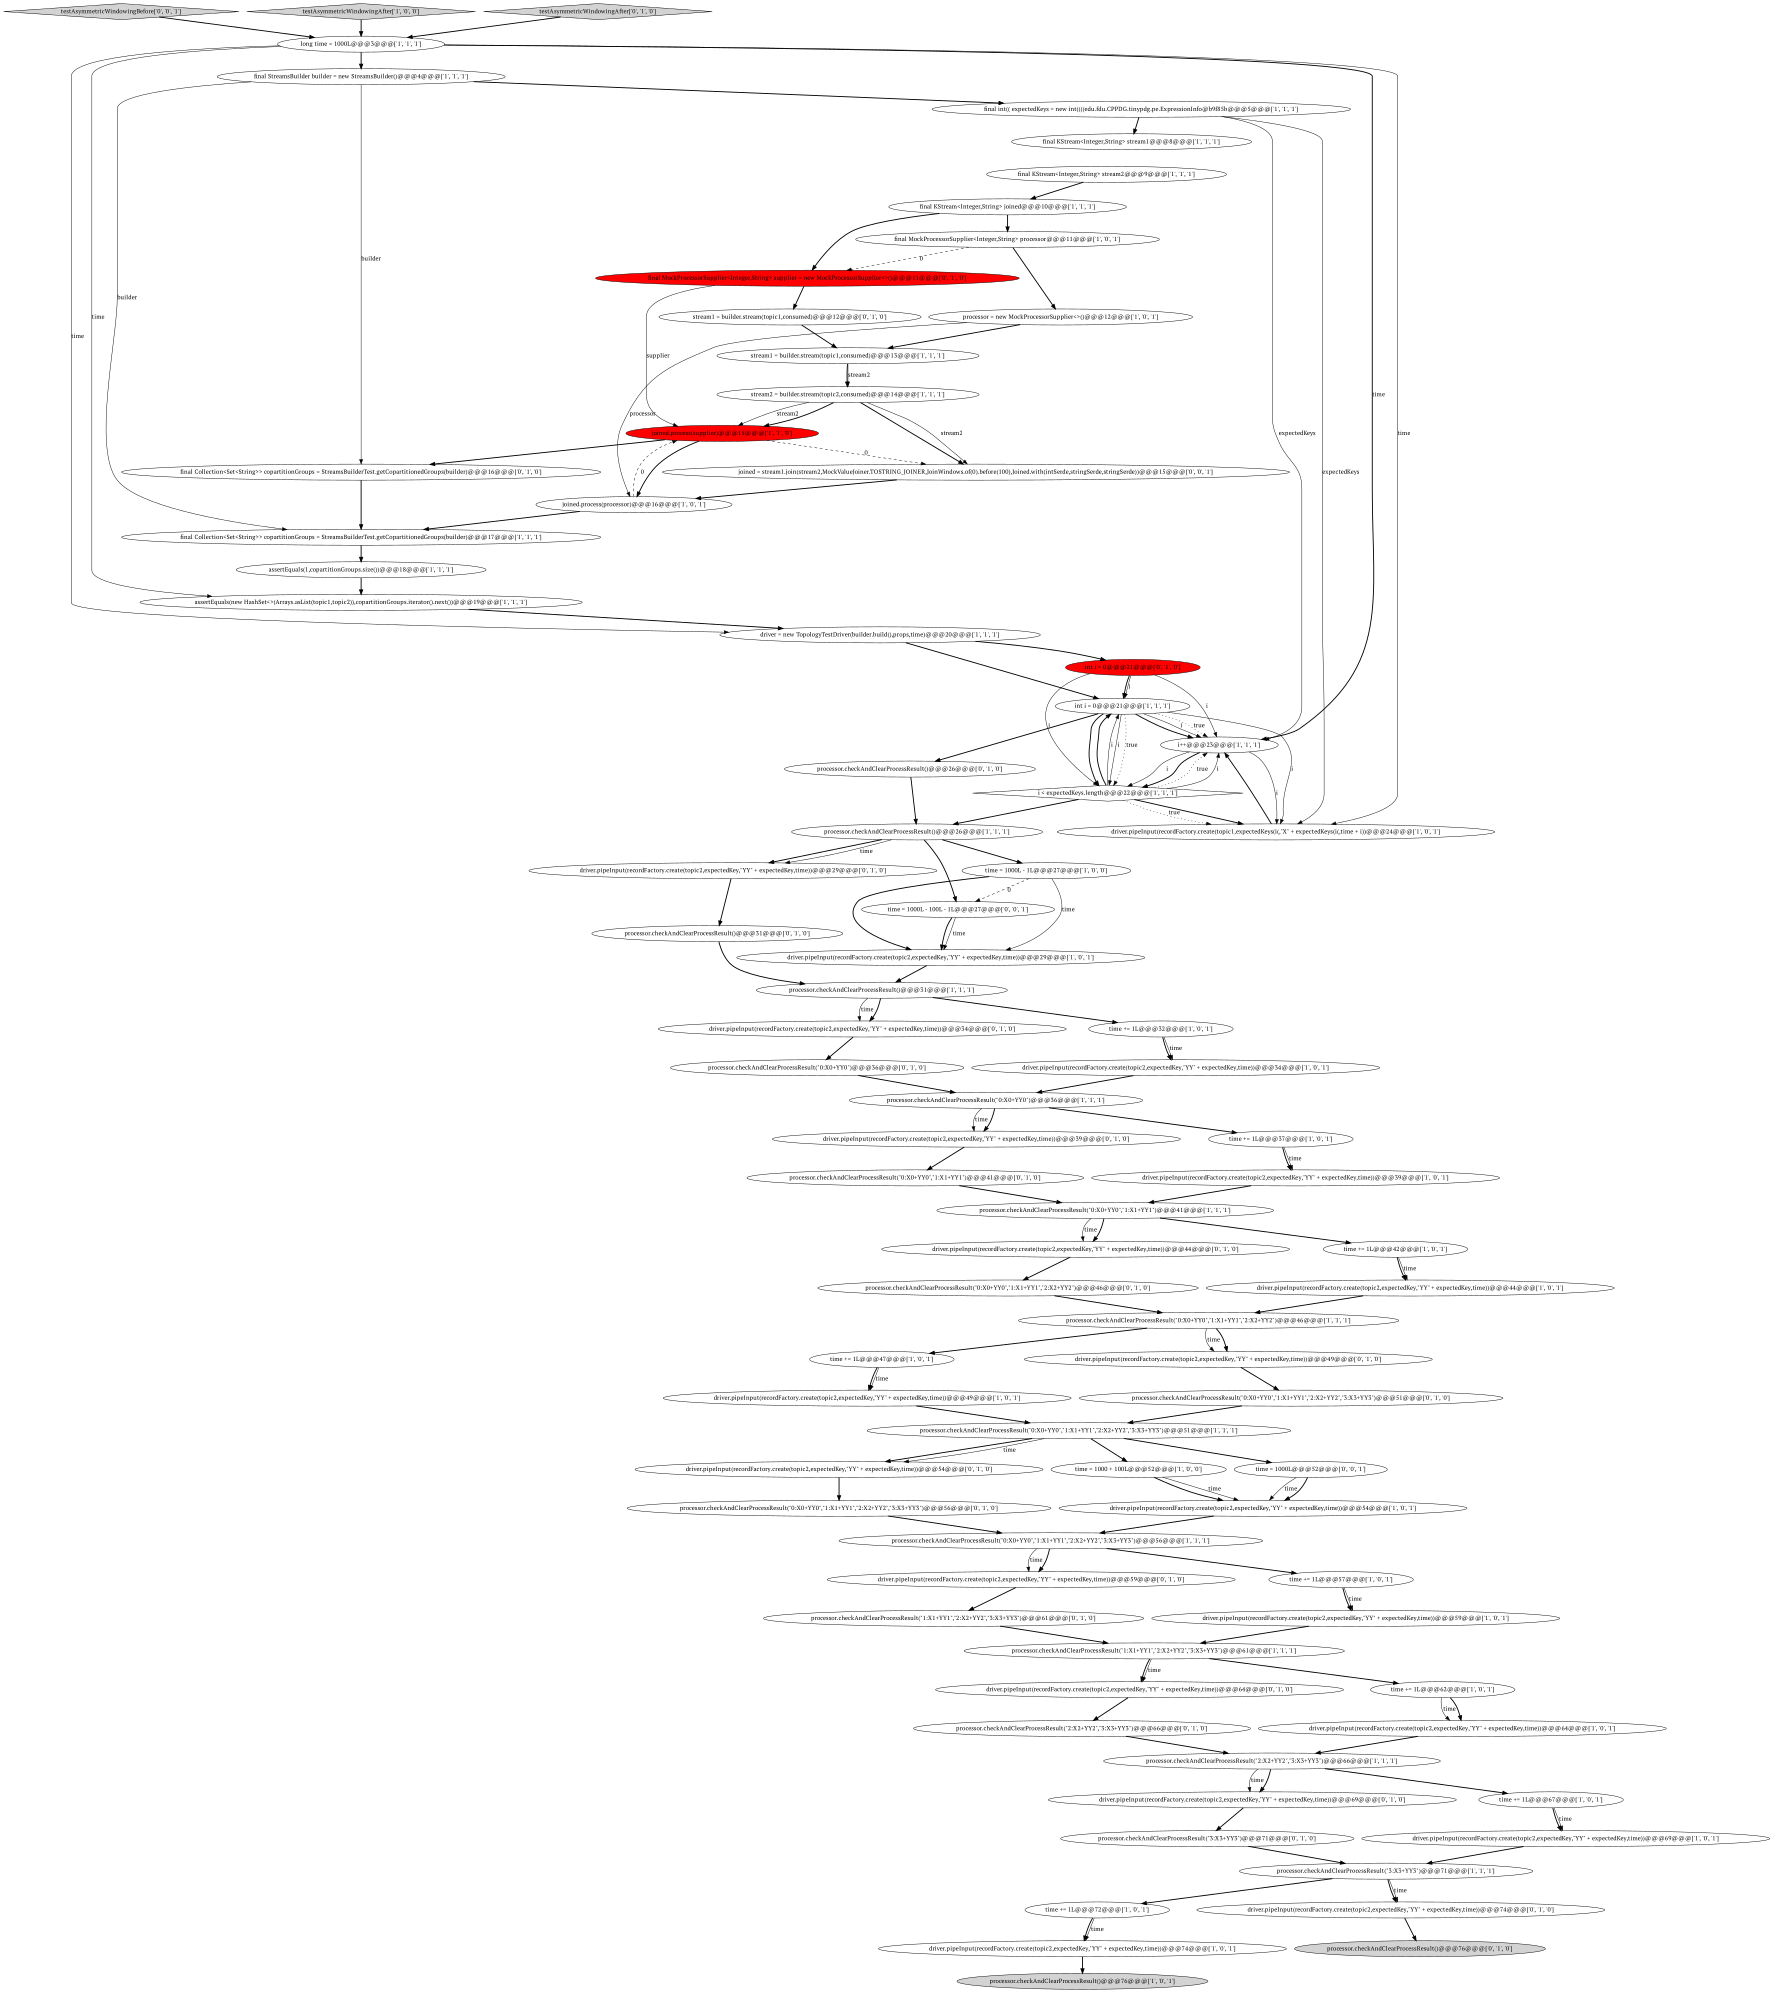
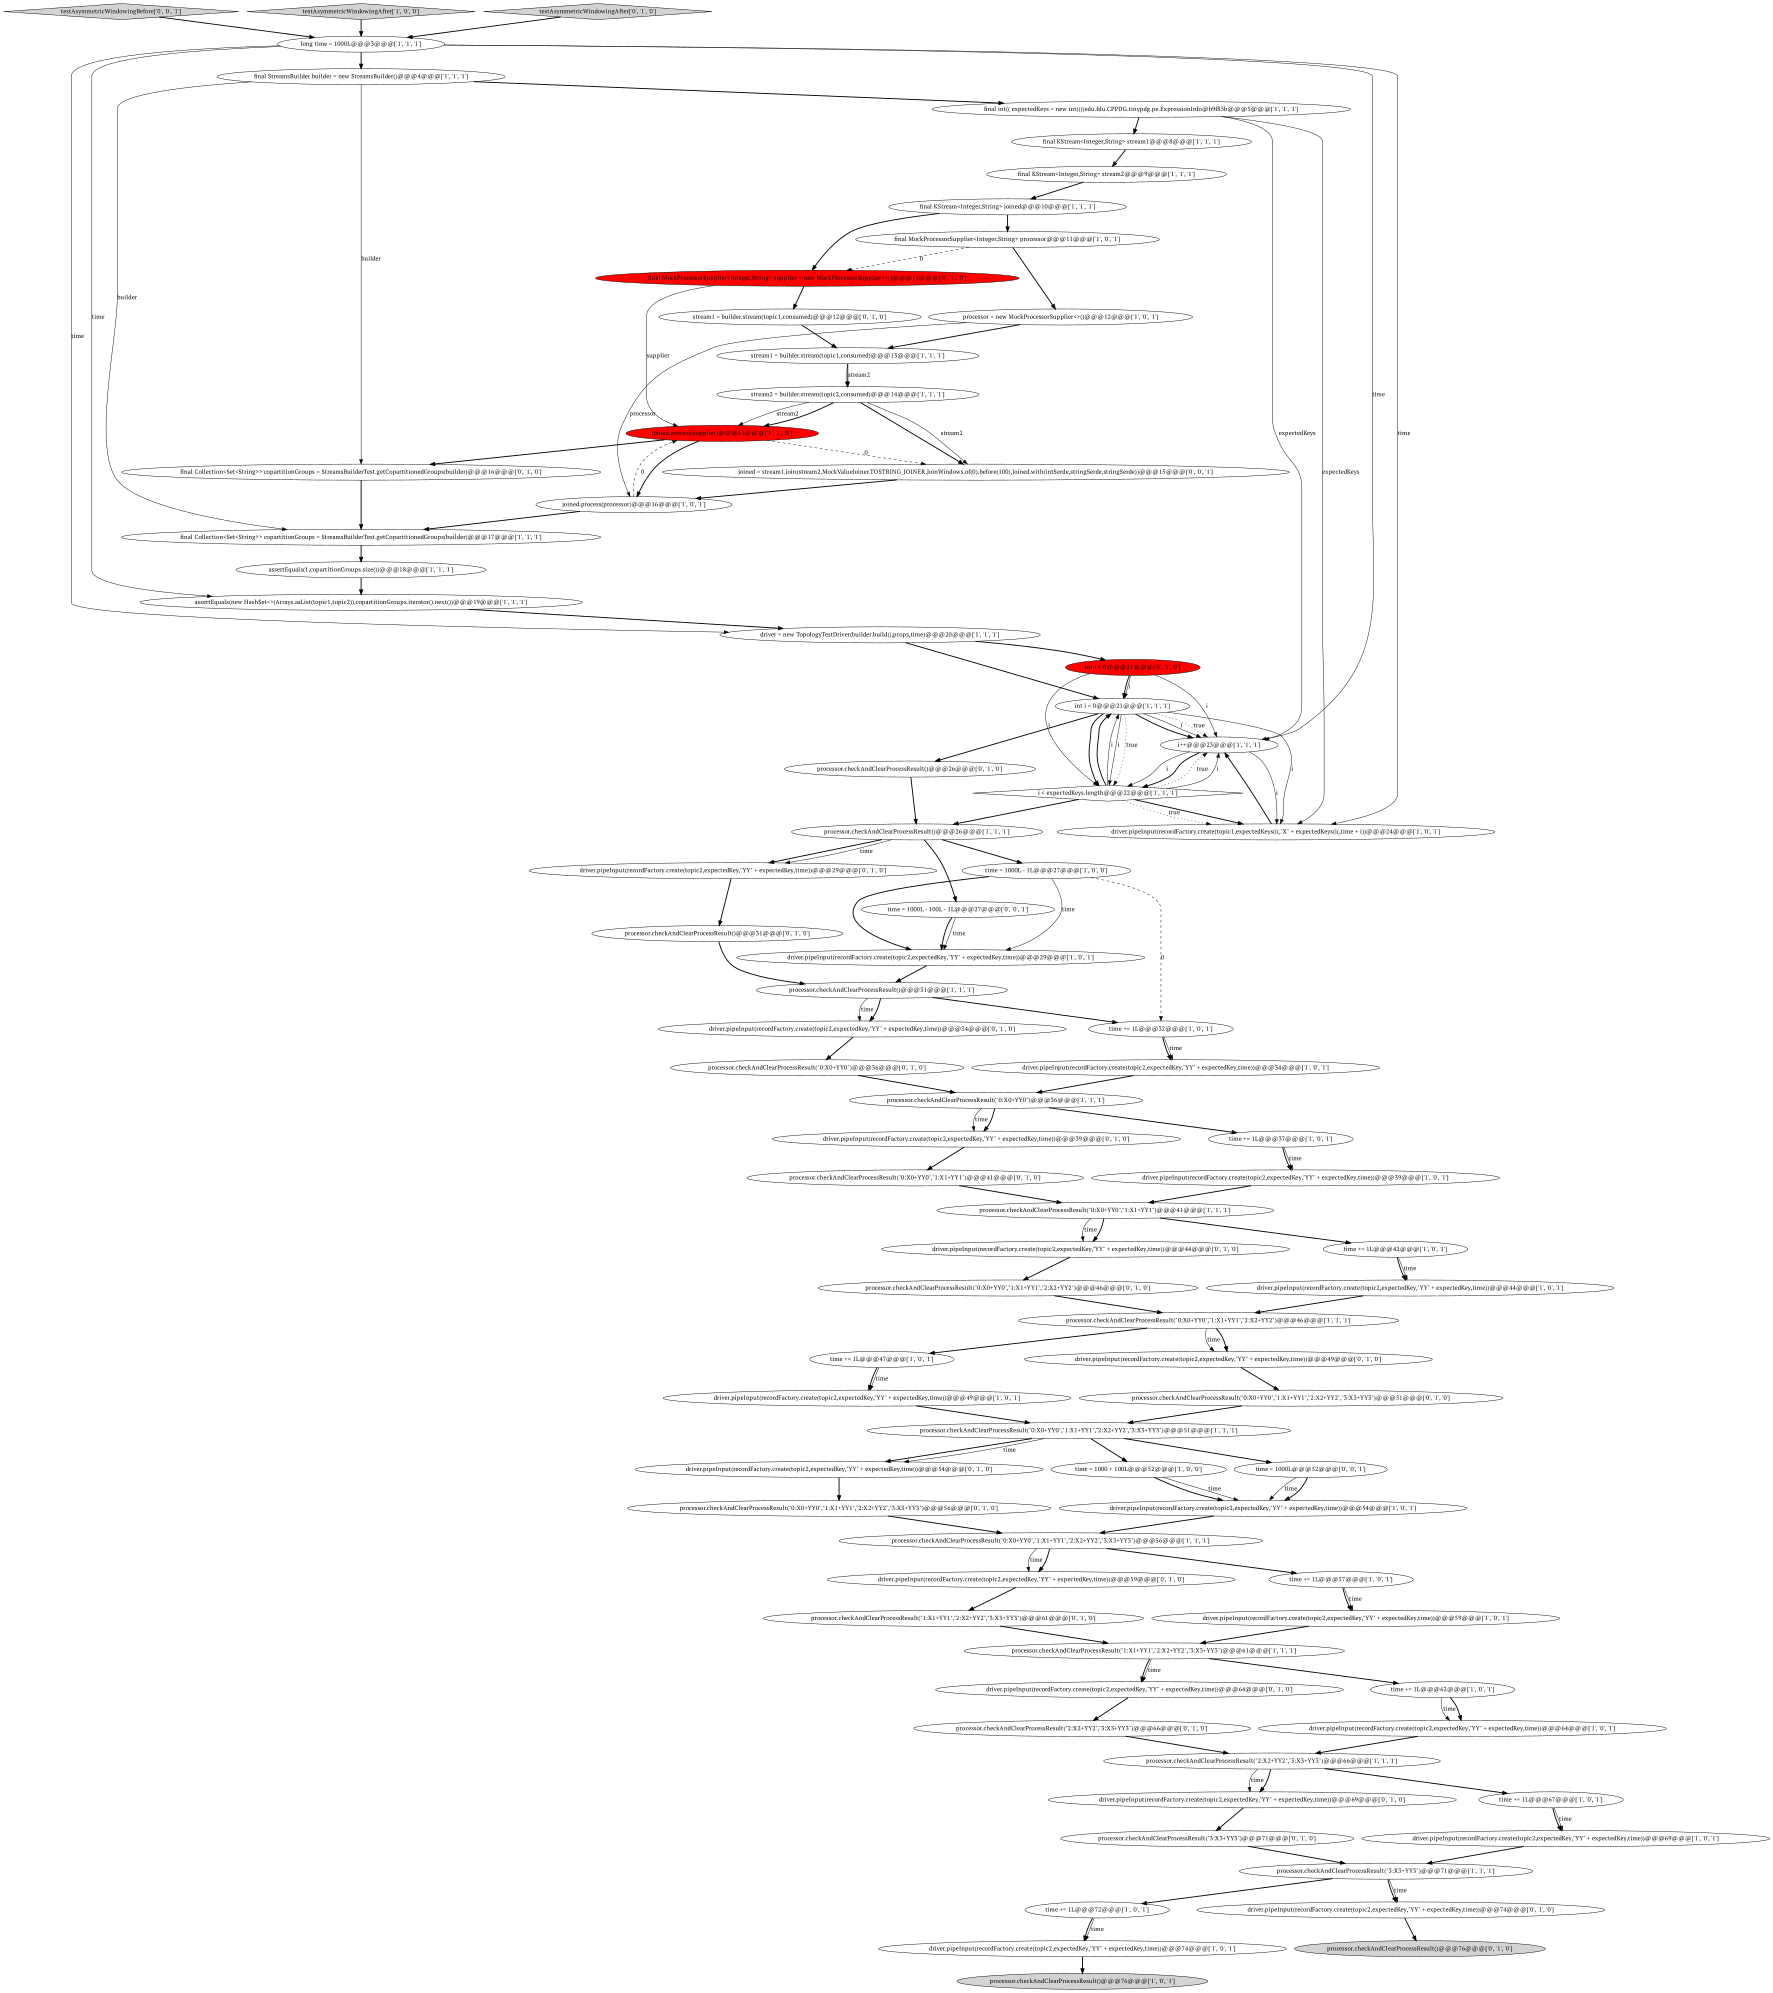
edge "long time = 1000L@@@3@@@['1', '1', '1']" -> "i++@@@23@@@['1', '1', '1']": style bold -> solid
edge "final KStream<Integer,String> stream1@@@8@@@['1', '1', '1']" -> "final KStream<Integer,String> stream2@@@9@@@['1', '1', '1']": added
edge "time = 1000L - 1L@@@27@@@['1', '0', '0']" -> "time = 1000L - 100L - 1L@@@27@@@['0', '0', '1']": now "time = 1000L - 1L@@@27@@@['1', '0', '0']" -> "time += 1L@@@32@@@['1', '0', '1']"
